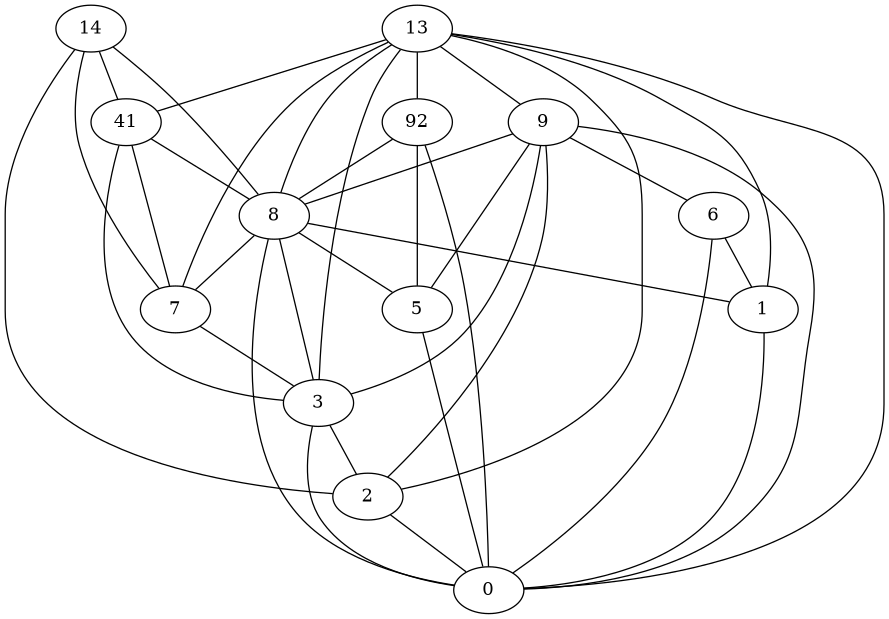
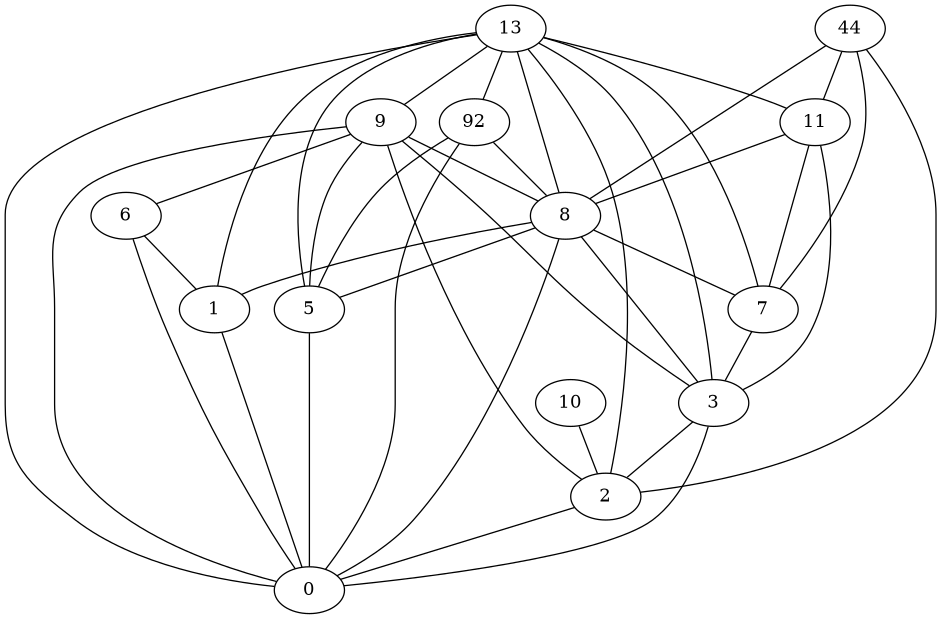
node "14": label "14" -> "44"
edge "5" -> "13": added
node "41": label "41" -> "11"
node "10": added
